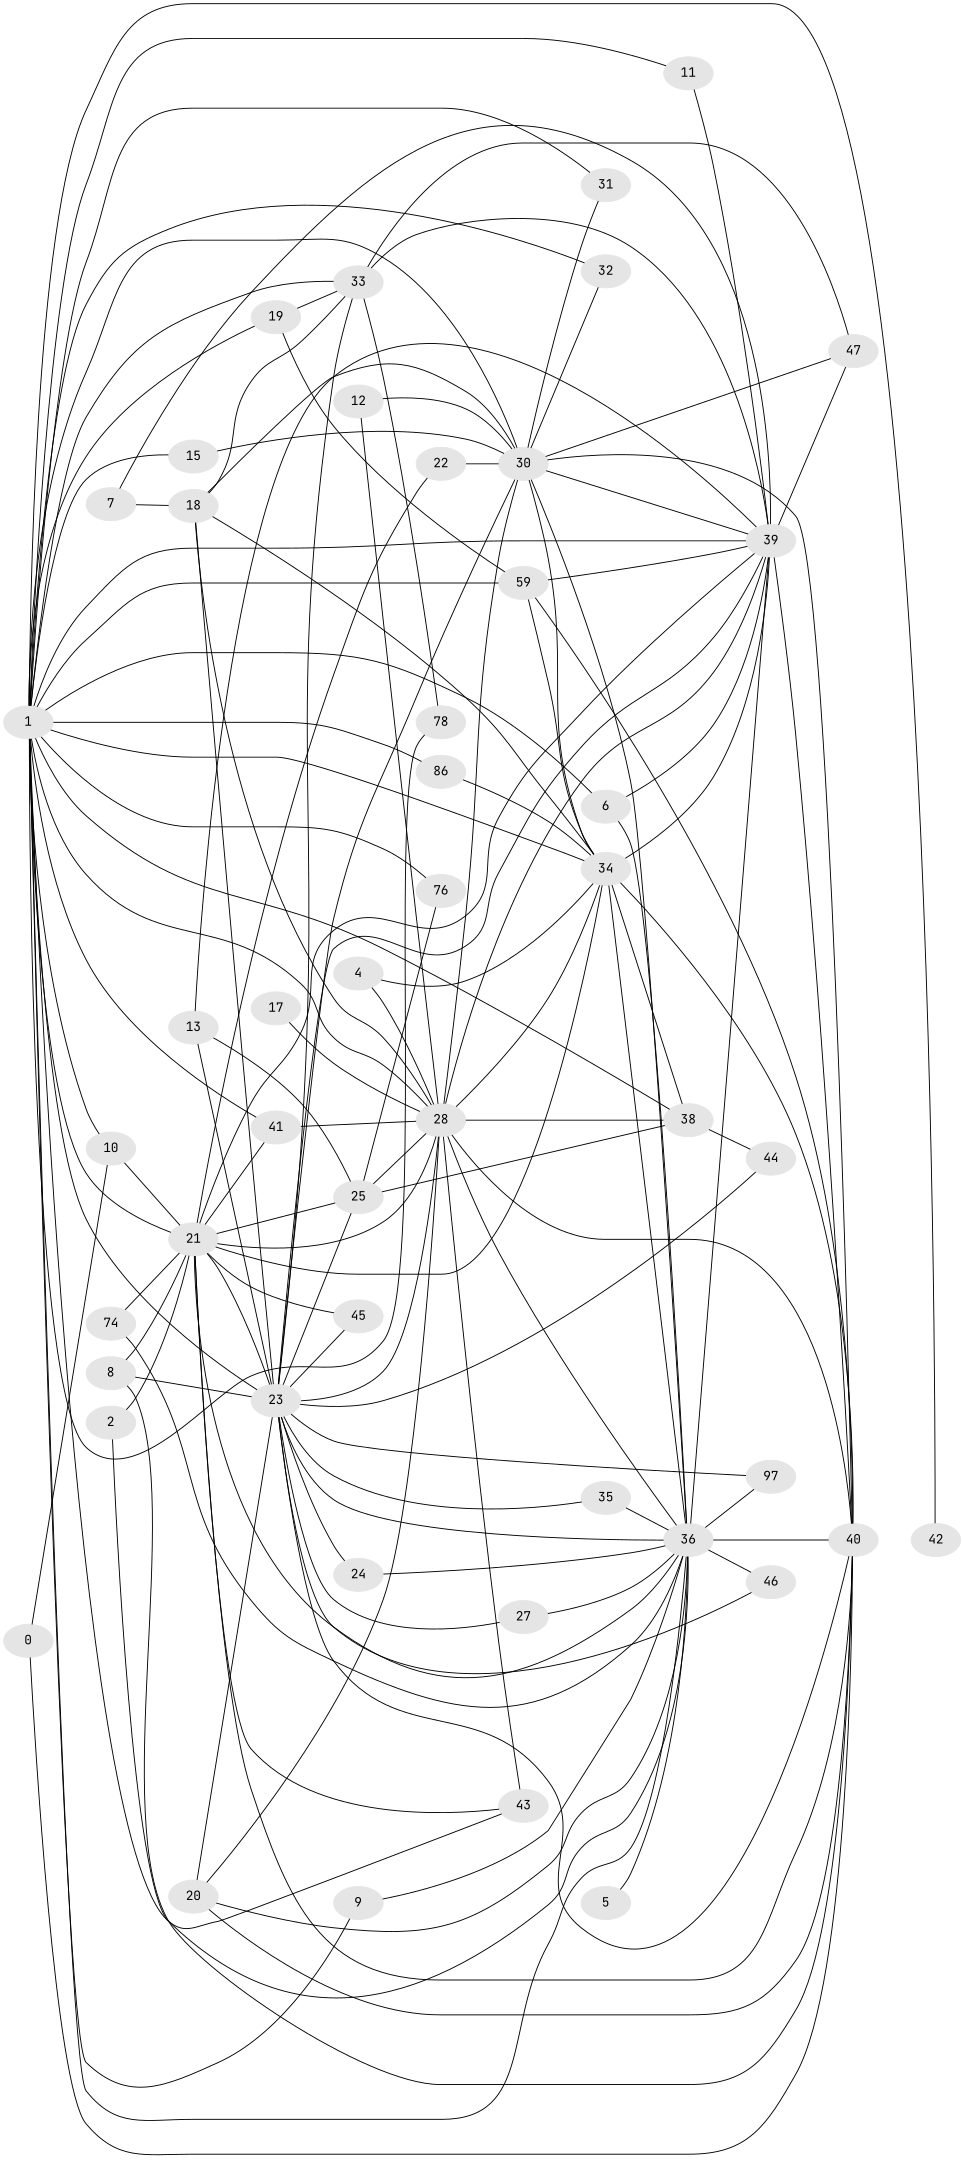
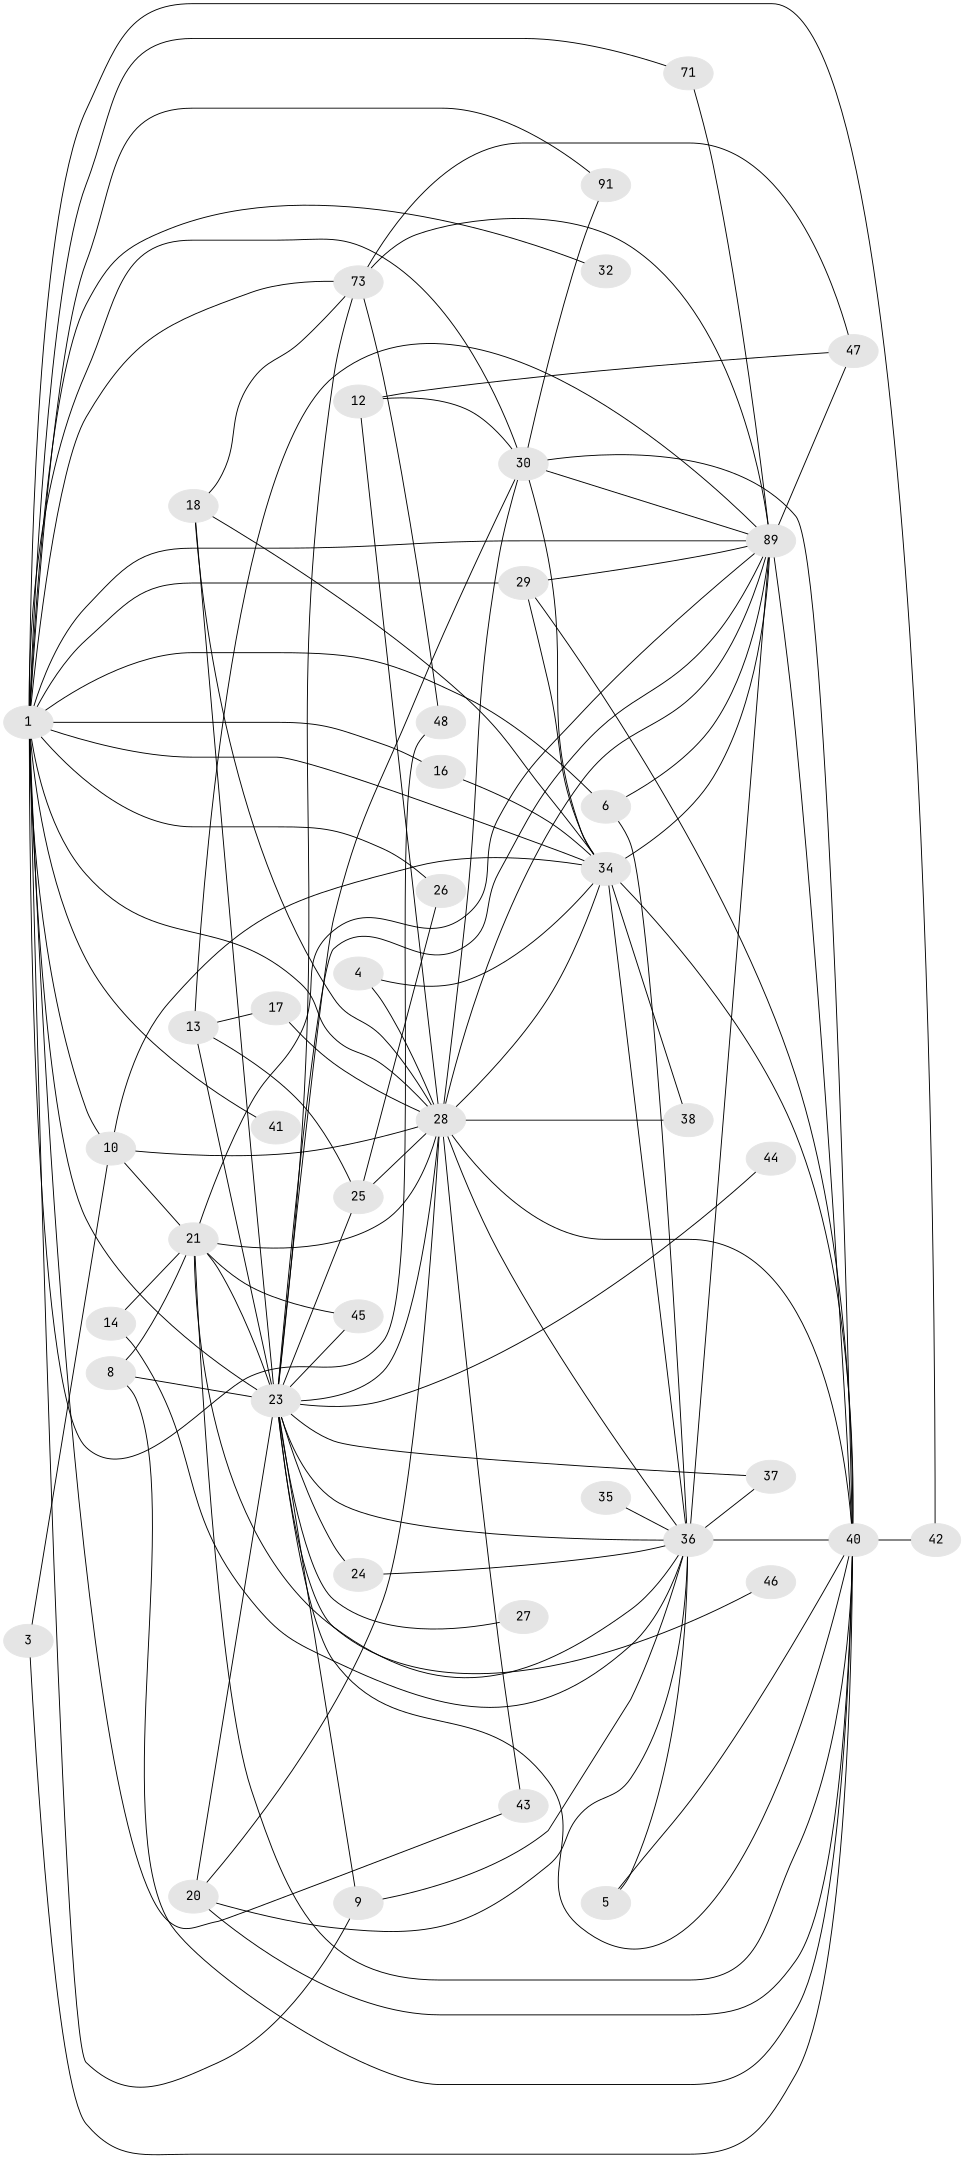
node "11": label "11" -> "71"
node "31": label "31" -> "91"
node "33": label "33" -> "73"
node "19": removed
edge "30" -- "18": removed
edge "32" -- "30": removed
edge "47" -- "30": now "47" -- "12"
node "15": removed
node "22": removed
node "7": removed
node "39": label "39" -> "89"
node "59": label "59" -> "29"
node "78": label "78" -> "48"
node "86": label "86" -> "16"
edge "30" -- "36": removed
node "76": label "76" -> "26"
edge "1" -- "38": removed
edge "17" -- "13": added
edge "1" -- "21": removed
edge "28" -- "41": now "28" -- "10"
edge "38" -- "44": removed
edge "38" -- "25": removed
edge "41" -- "21": removed
edge "25" -- "21": removed
edge "34" -- "21": now "34" -- "10"
node "74": label "74" -> "14"
node "2": removed
node "97": label "97" -> "37"
edge "23" -- "35": now "23" -- "9"
edge "40" -- "42": added
edge "36" -- "46": removed
edge "36" -- "27": removed
node "0": label "0" -> "3"
edge "40" -- "5": added
edge "21" -- "43": removed
edge "1" -- "36": removed
